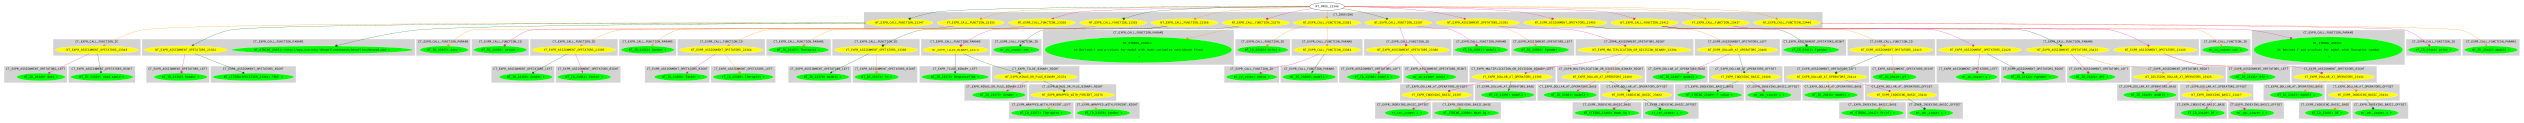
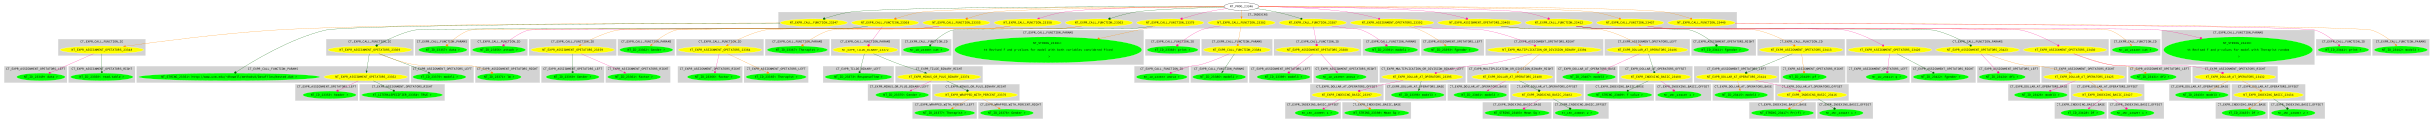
edge "NT_EXPR_CALL_FUNCTION_23347" -> "NT_EXPR_ASSIGNMENT_OPETATORS_23352": now "NT_EXPR_ASSIGNMENT_OPETATORS_23369" -> "NT_EXPR_ASSIGNMENT_OPETATORS_23352"
edge "NT_EXPR_CALL_FUNCTION_23382" -> "NT_ID_23383< print >": color darkorange -> deeppink
node "NT_DIVISION_DOLLAR_AT_OPERATORS_23425": label "NT_DIVISION_DOLLAR_AT_OPERATORS_23425" -> "NT_EXPR_DOLLAR_AT_OPERATORS_23425"
